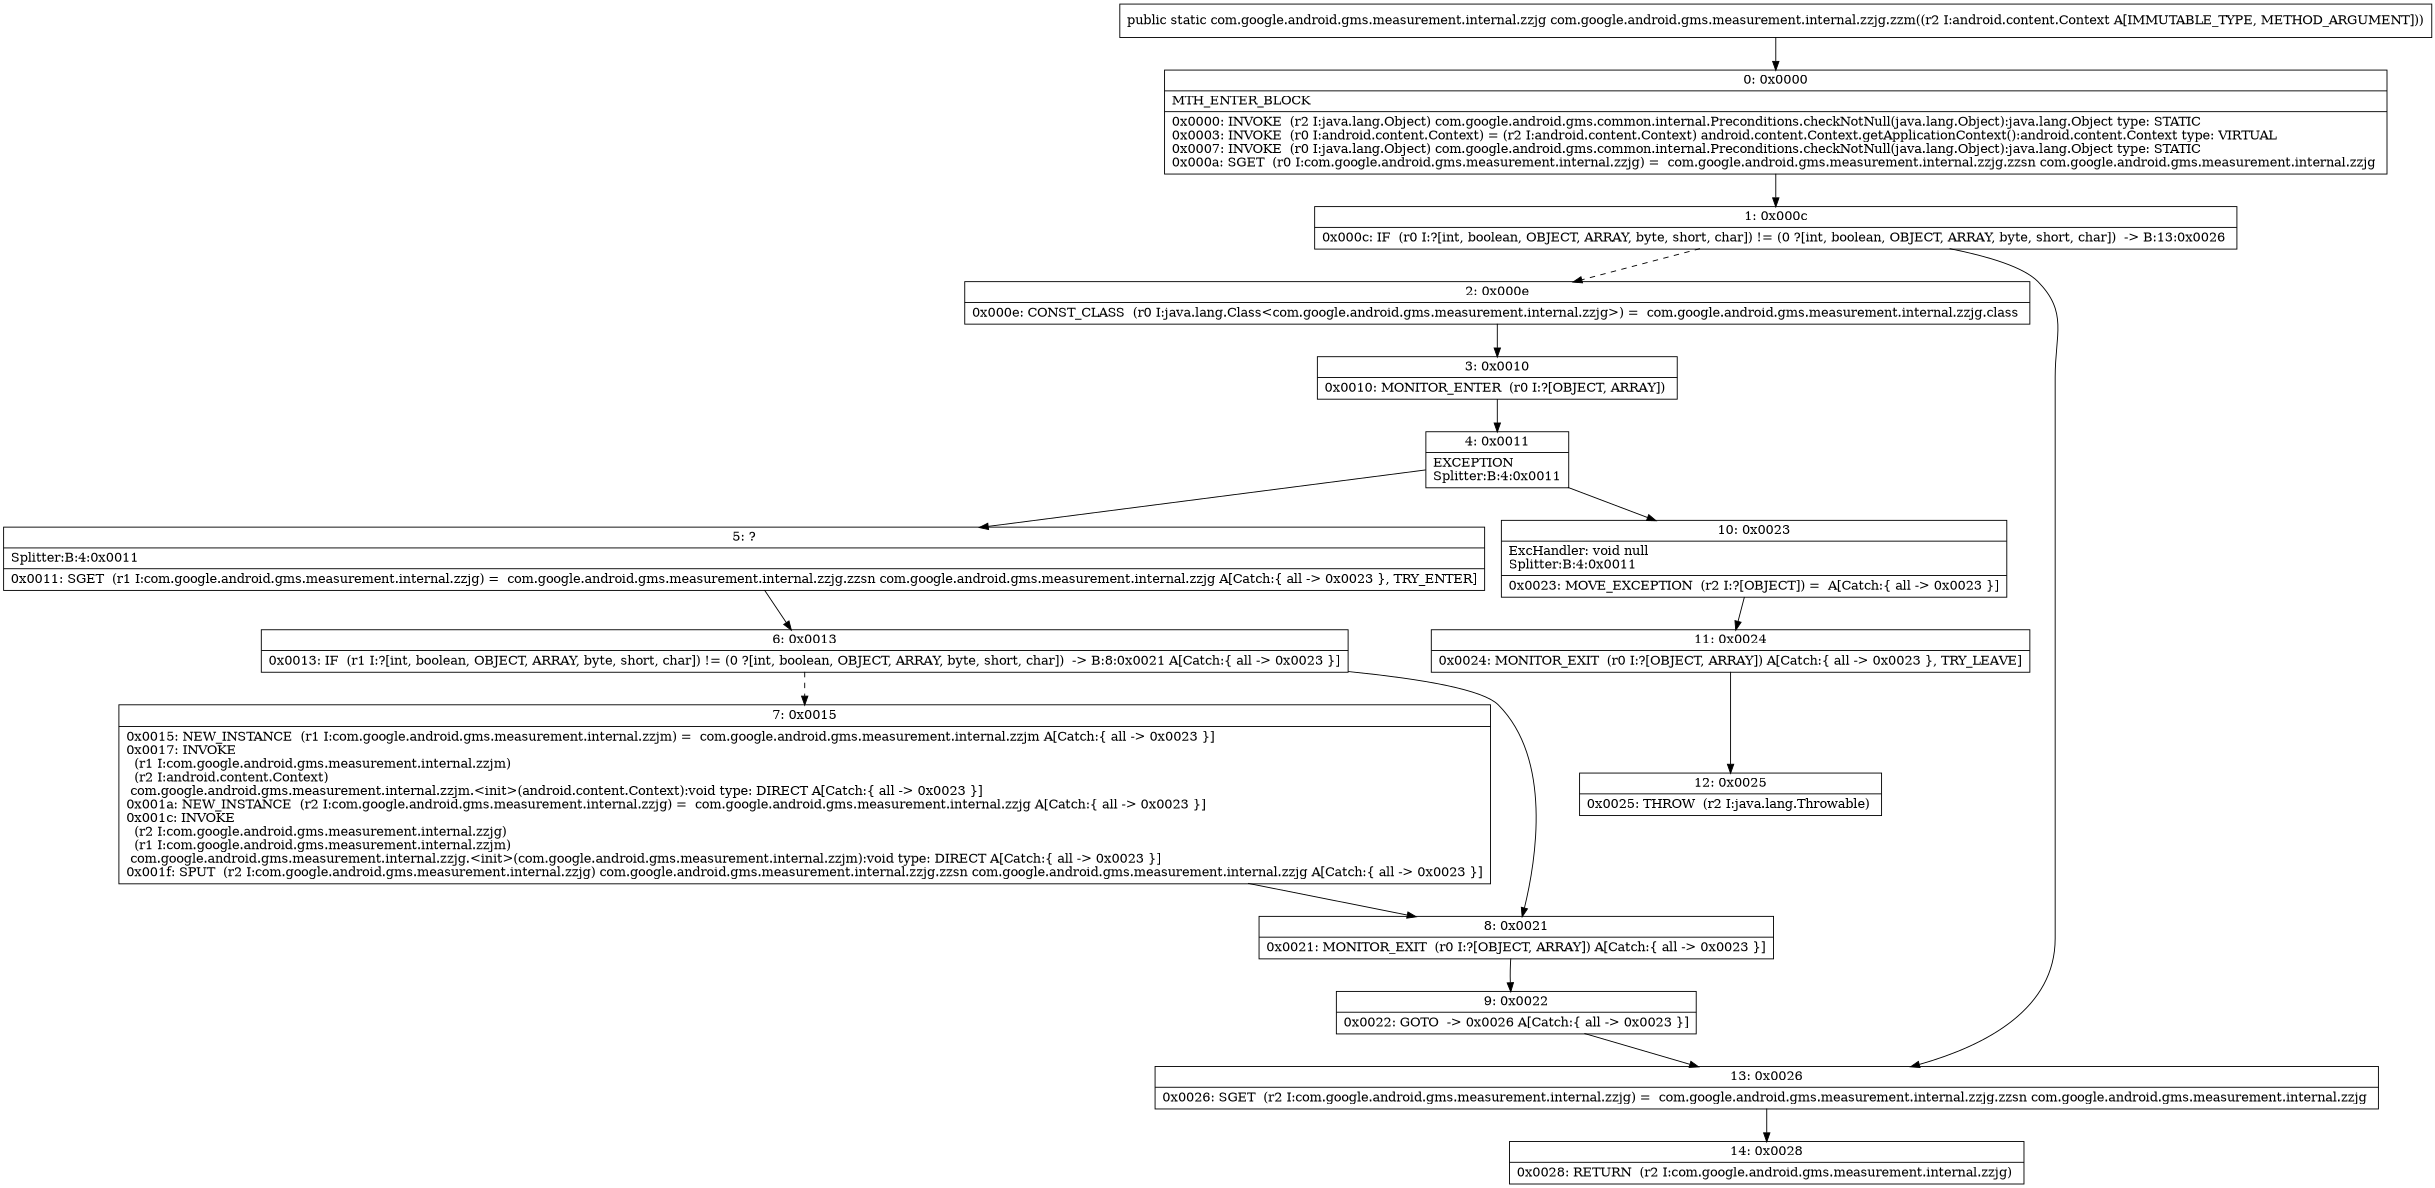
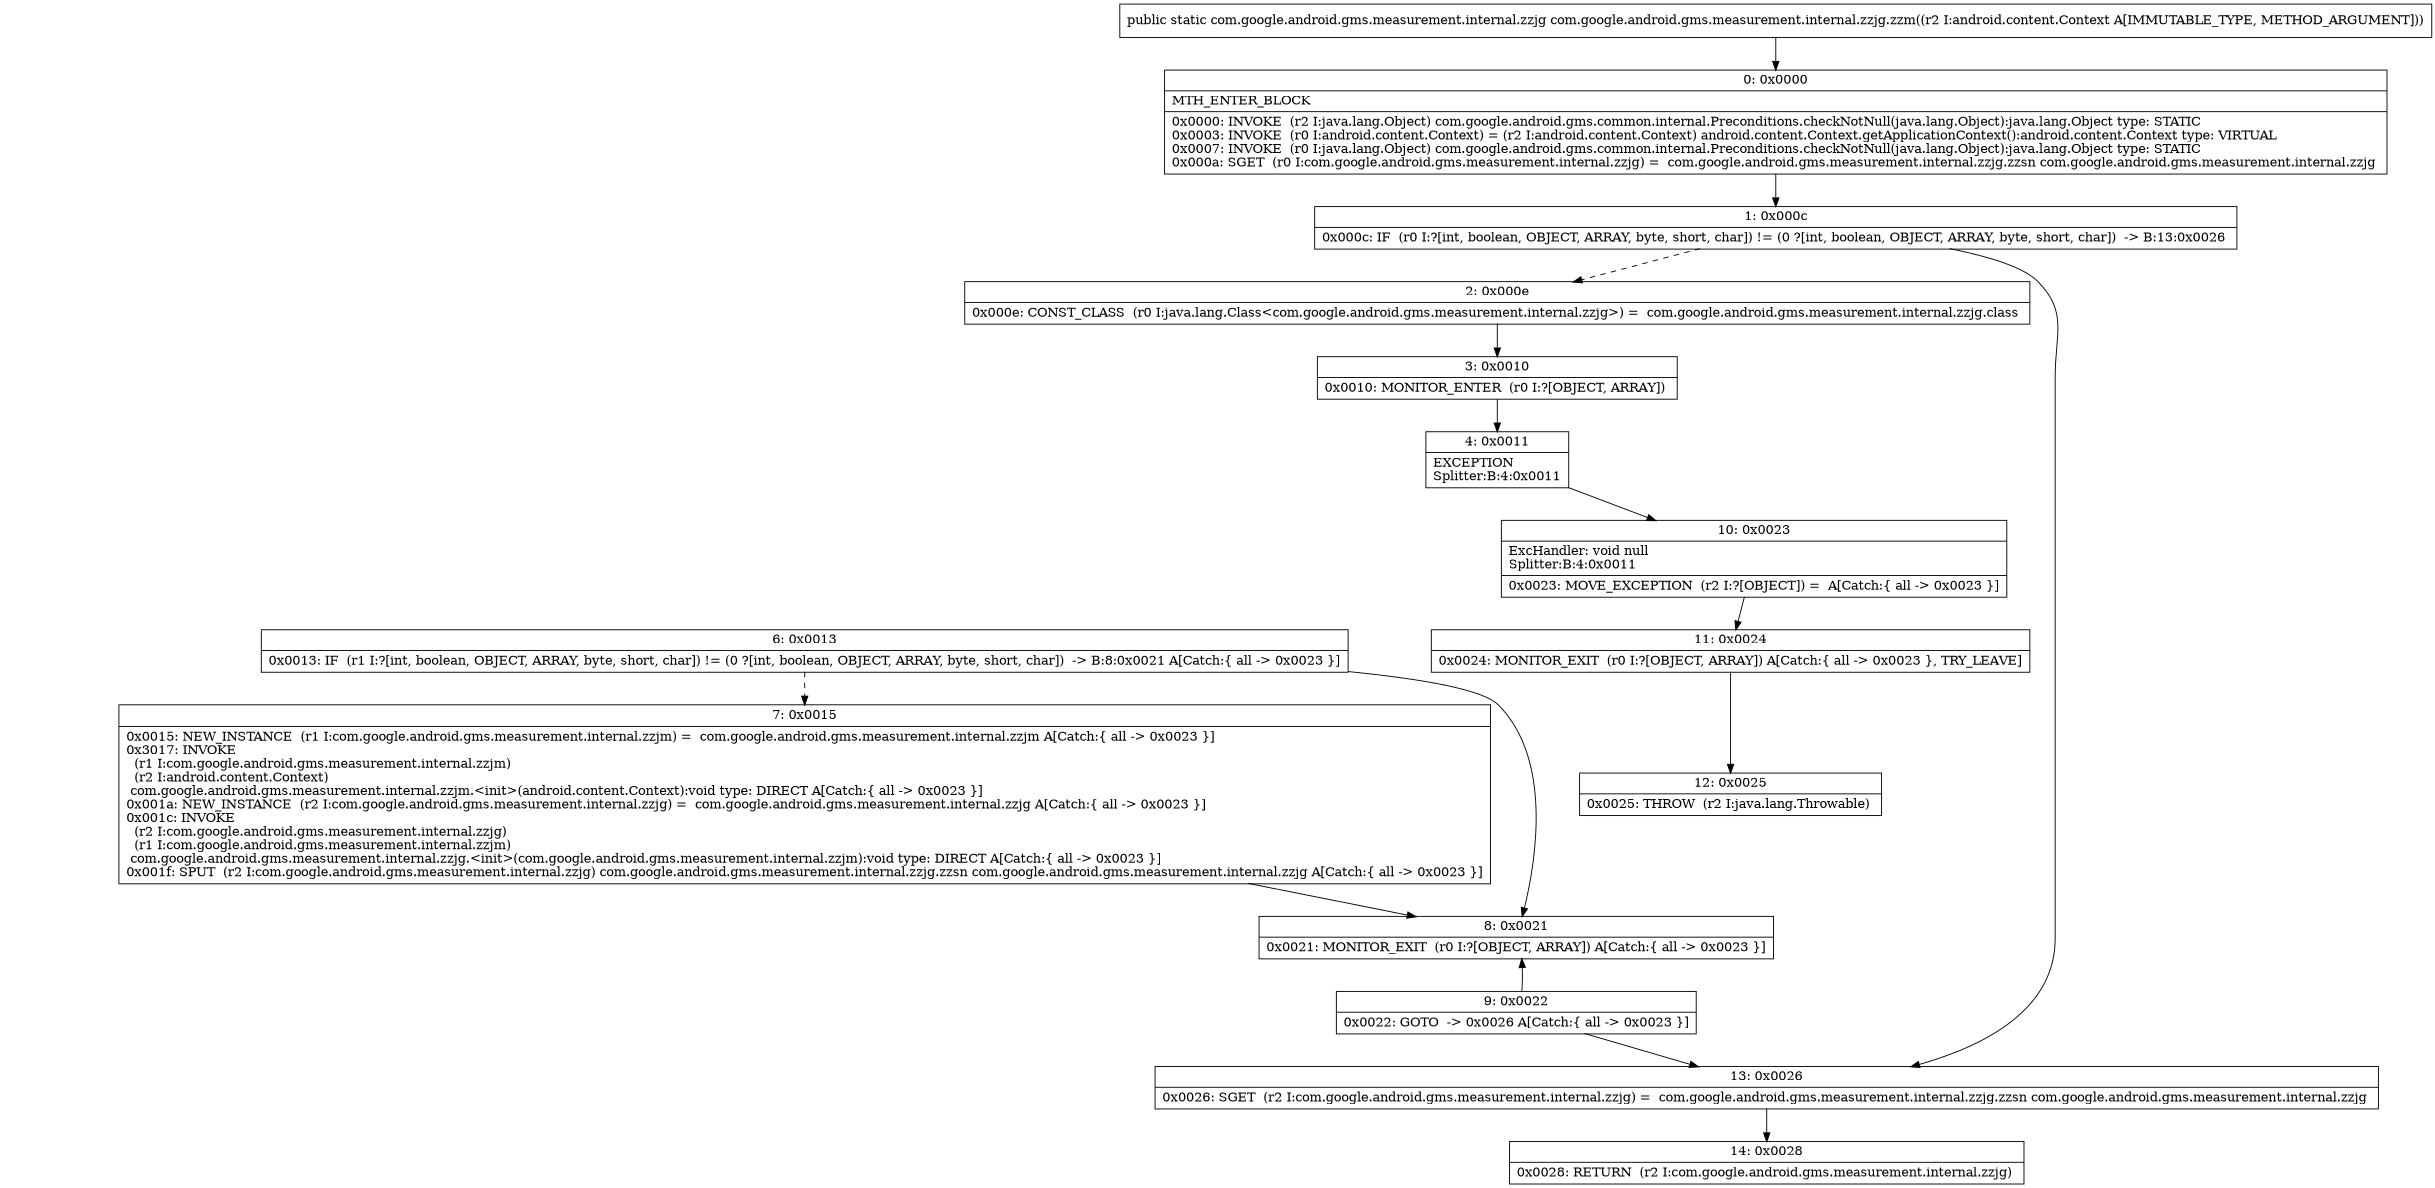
node "5: ?": removed
node "7: 0x0015": text "0x0017: INVOKE" -> "0x3017: INVOKE"
edge "8: 0x0021" -> "9: 0x0022": reversed
